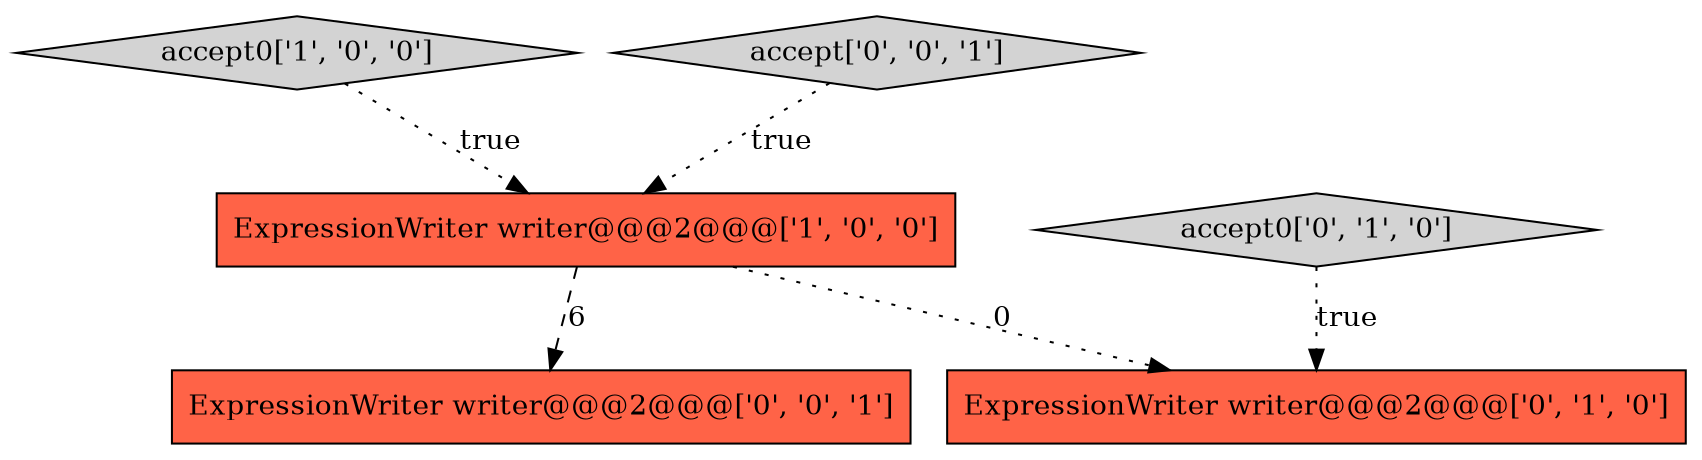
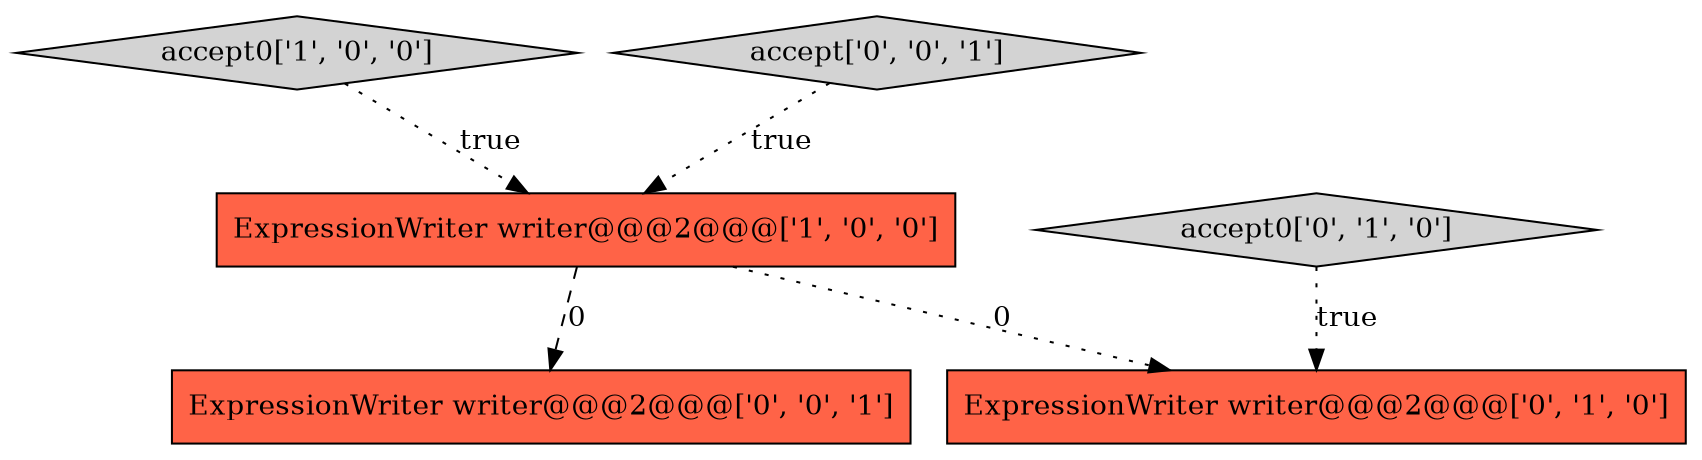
edge "ExpressionWriter writer@@@2@@@['1', '0', '0']" -> "ExpressionWriter writer@@@2@@@['0', '0', '1']": label "6" -> "0"
